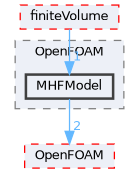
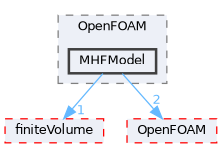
edge "finiteVolume" -> "MHFModel": reversed
